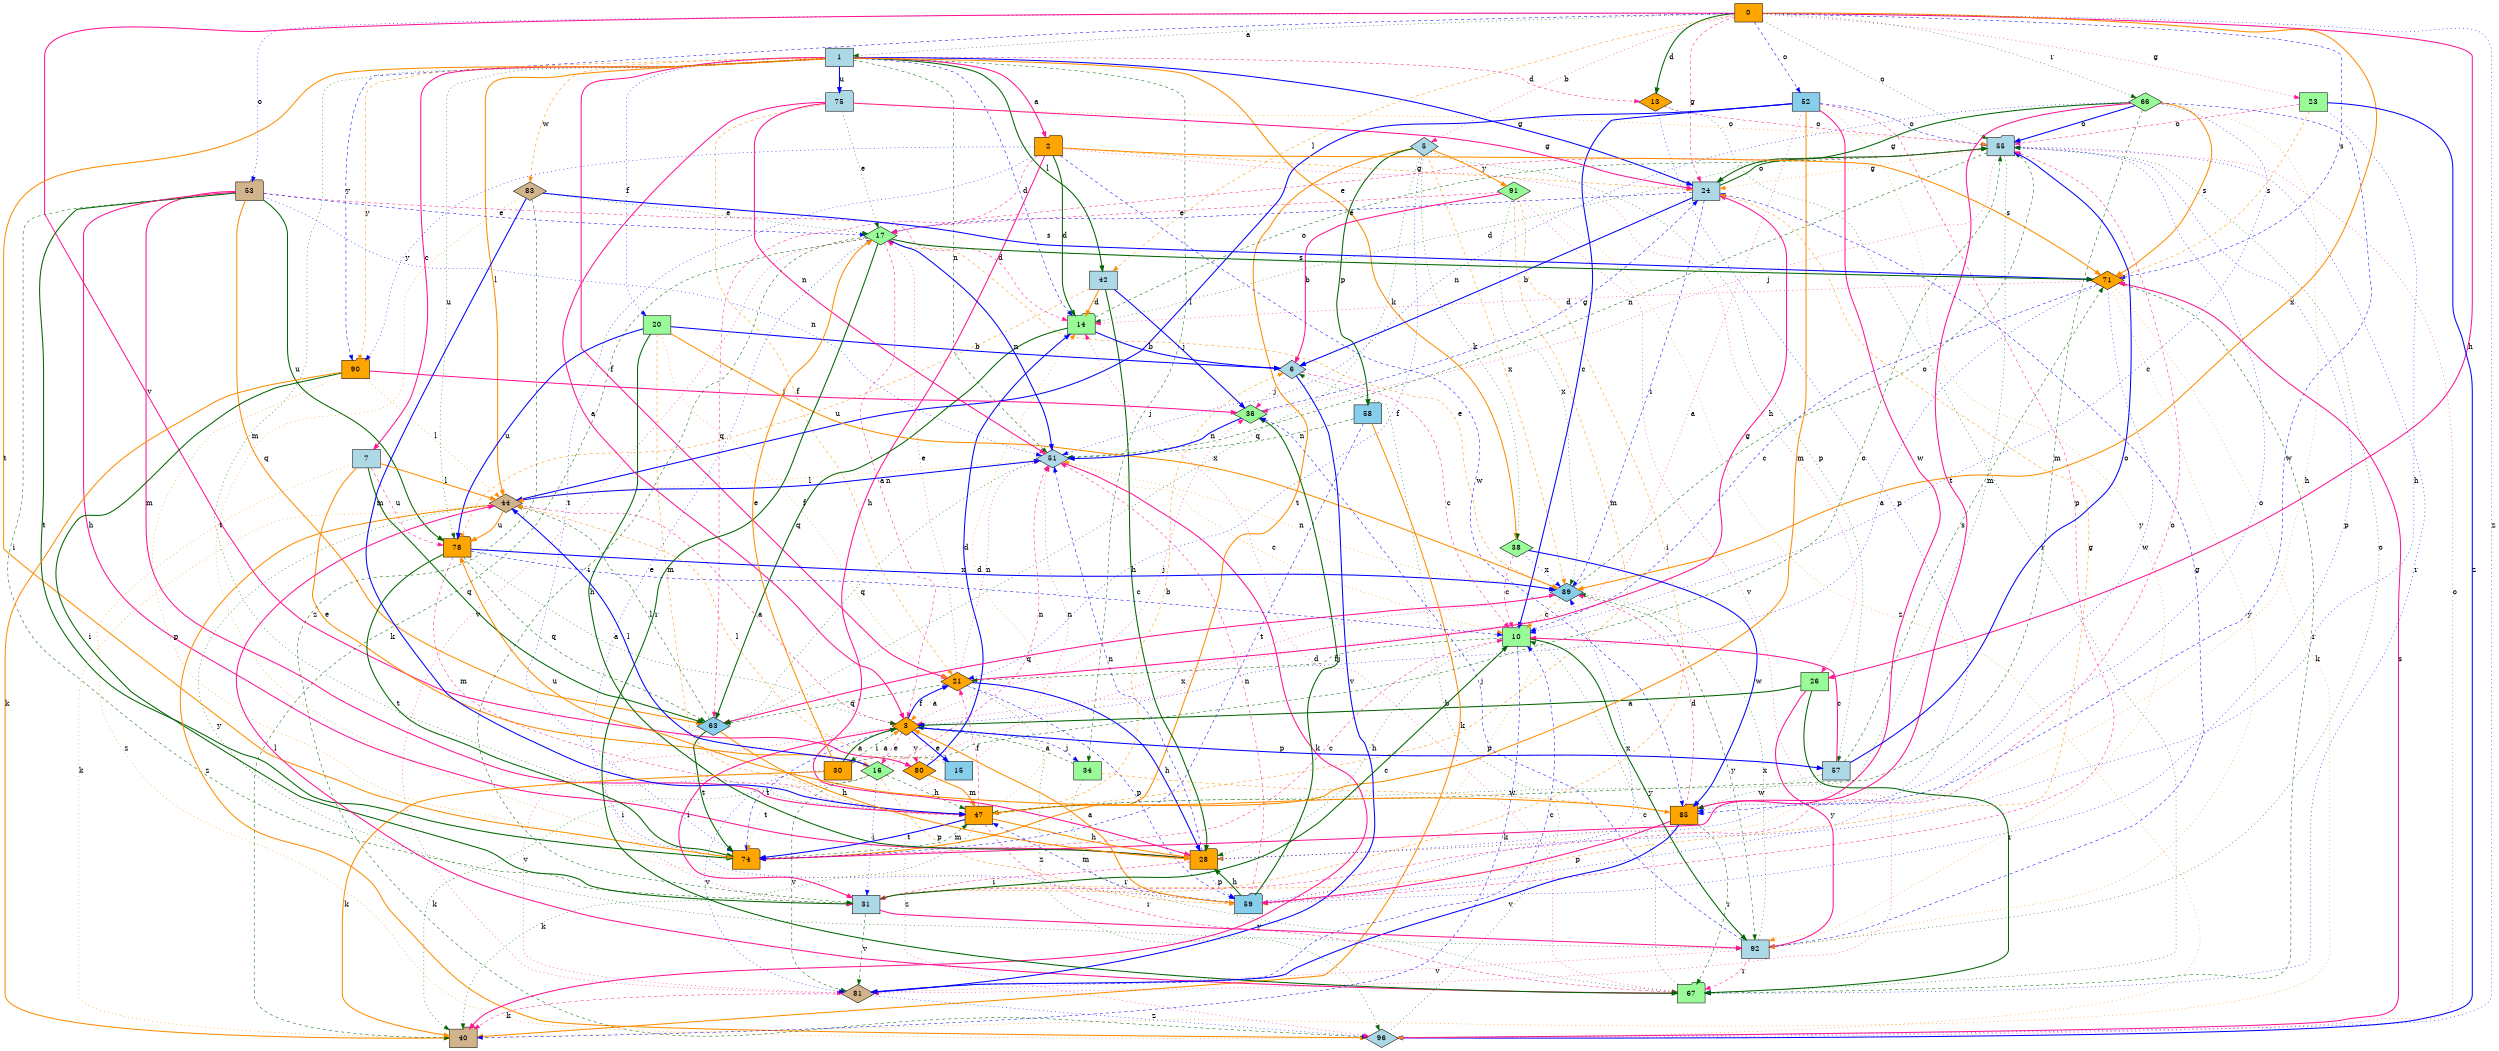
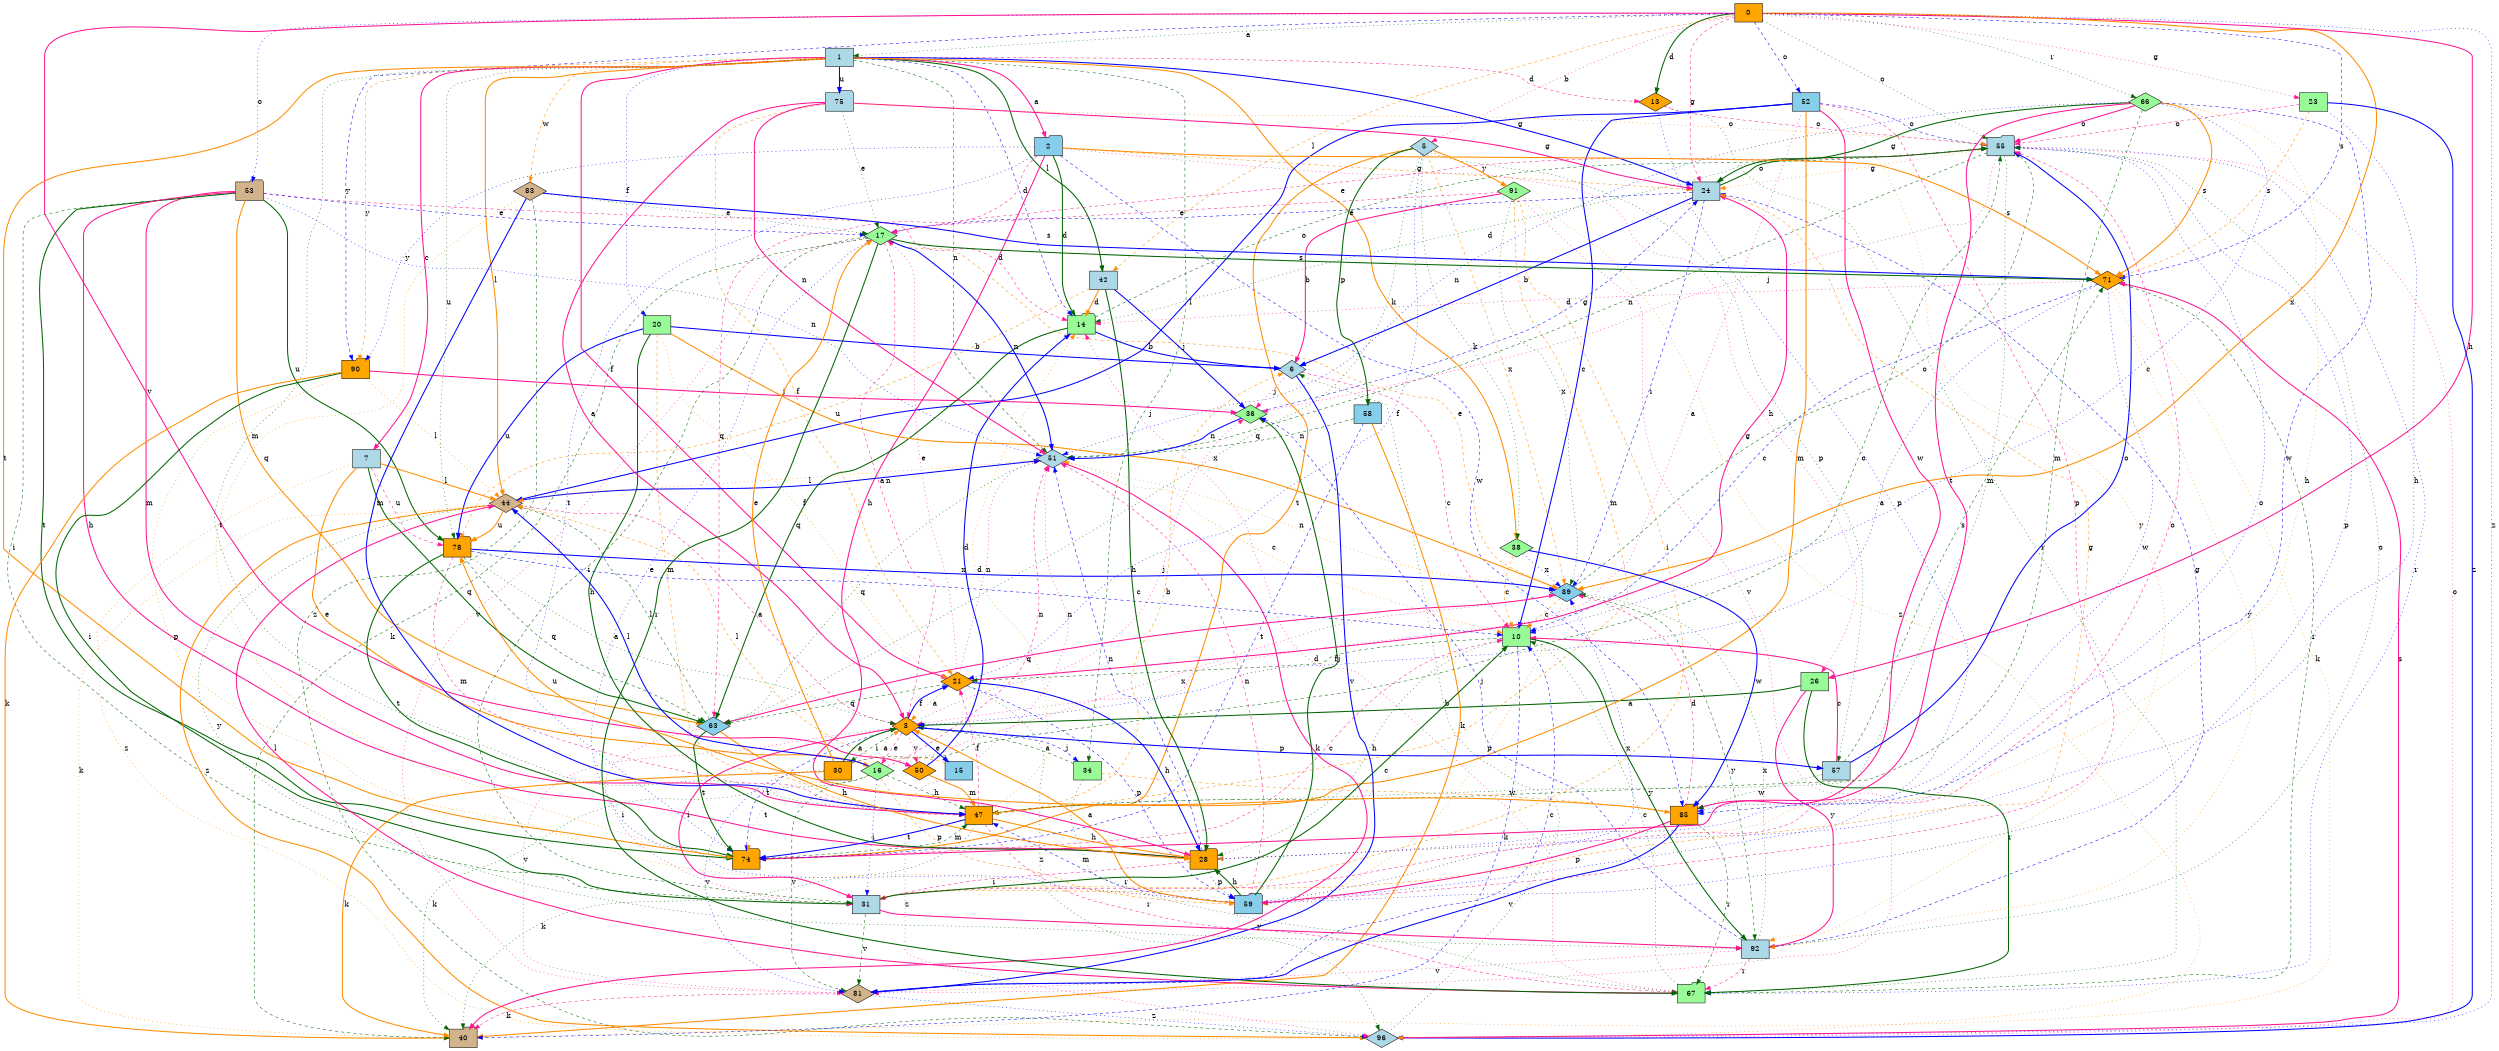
edge "66" -> "55": color blue -> deeppink
node "2": fillcolor orange -> skyblue
edge "38" -> "10": color deeppink -> darkorange
node "80": label "80" -> "50"
